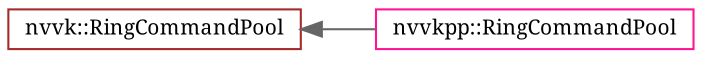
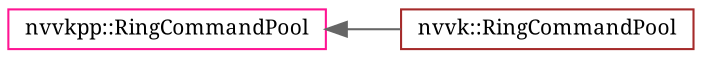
edge "nvvkpp::RingCommandPool" -> "nvvk::RingCommandPool": reversed
